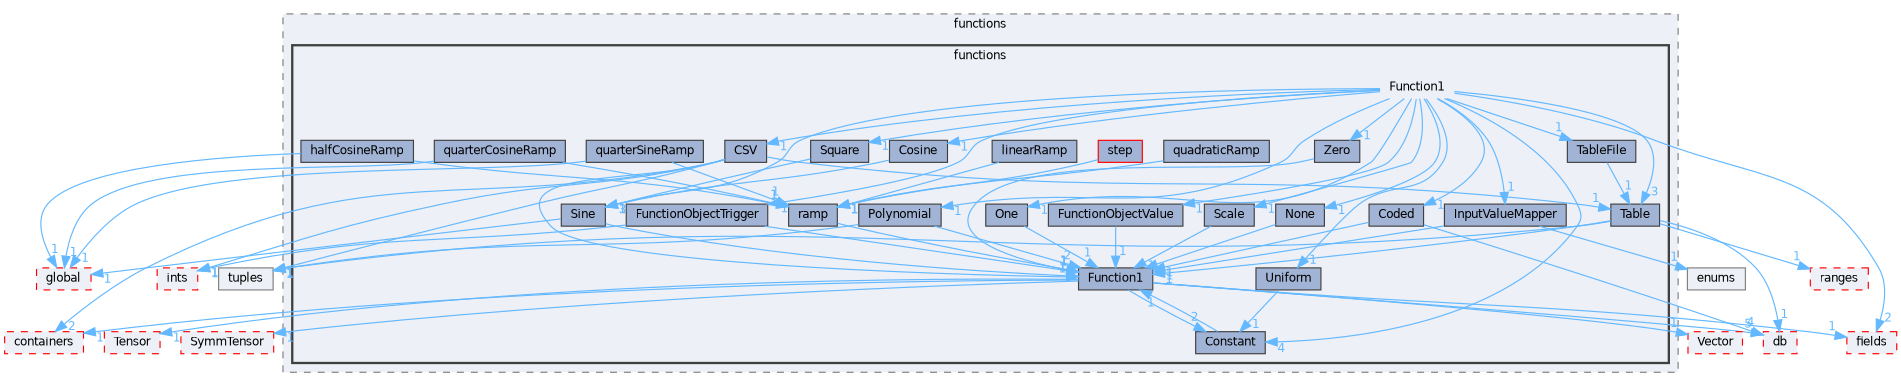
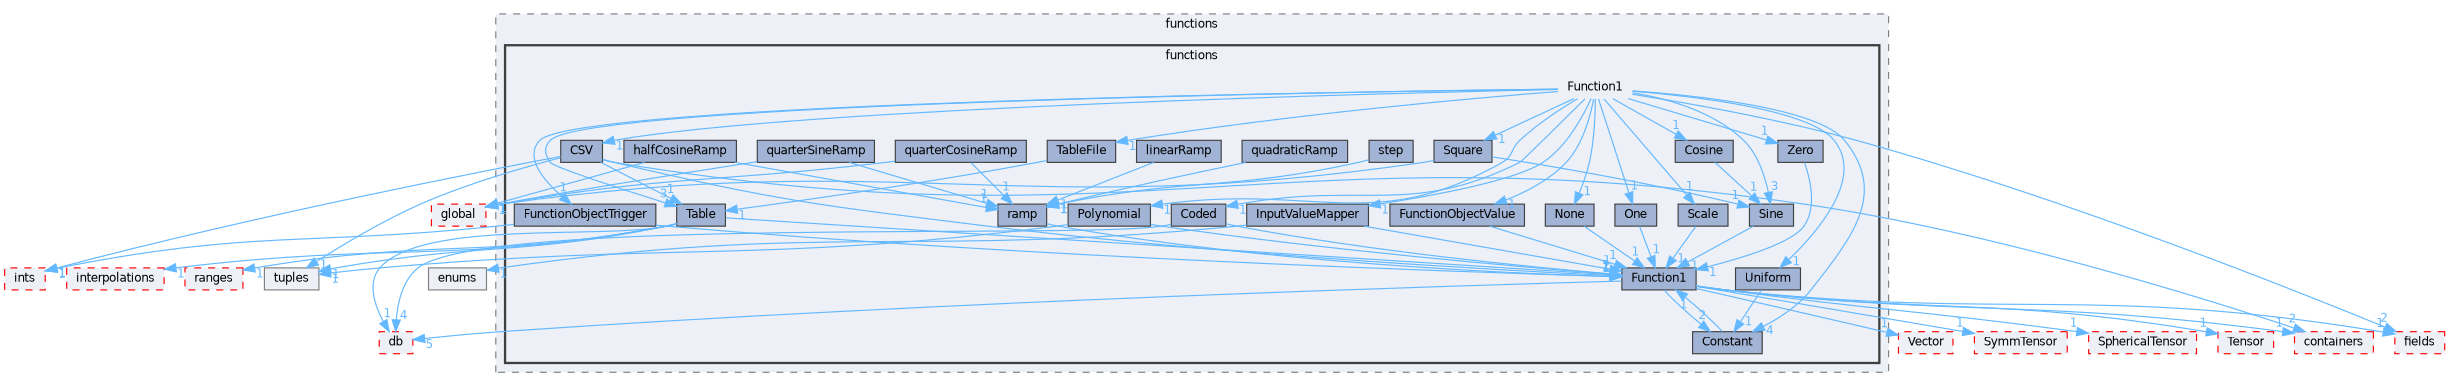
node "step": color red -> grey25
edge "Sine" -> "global": now "Square" -> "global"
node "interpolations": added
node "SphericalTensor": added
